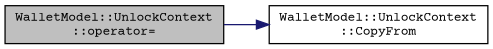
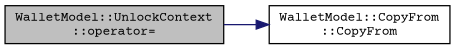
node "WalletModel::UnlockContext ::CopyFrom": label "WalletModel::UnlockContext ::CopyFrom" -> "WalletModel::CopyFrom ::CopyFrom"
